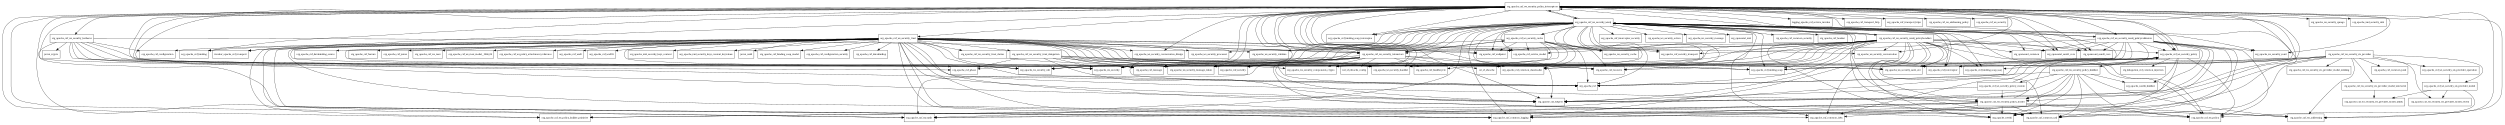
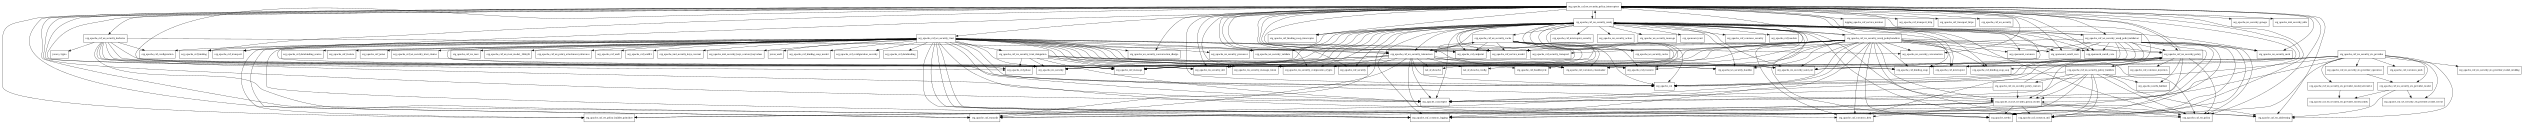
node "org_apache_cxf_ws_addressing_policy": removed
node "invoker_apache_cxf_transport": label "invoker_apache_cxf_transport" -> "org_apache_cxf_transport"
edge "org_apache_cxf_ws_security_policy_model" -> "org_apache_cxf_ws_security_policy": reversed
node "org_delegation_cxf_common_injection": label "org_delegation_cxf_common_injection" -> "org_apache_cxf_common_injection"
edge "org_apache_cxf_ws_security_sts_provider" -> "org_apache_cxf_helpers": now "org_apache_cxf_ws_security_sts_provider" -> "org_apache_cxf"
